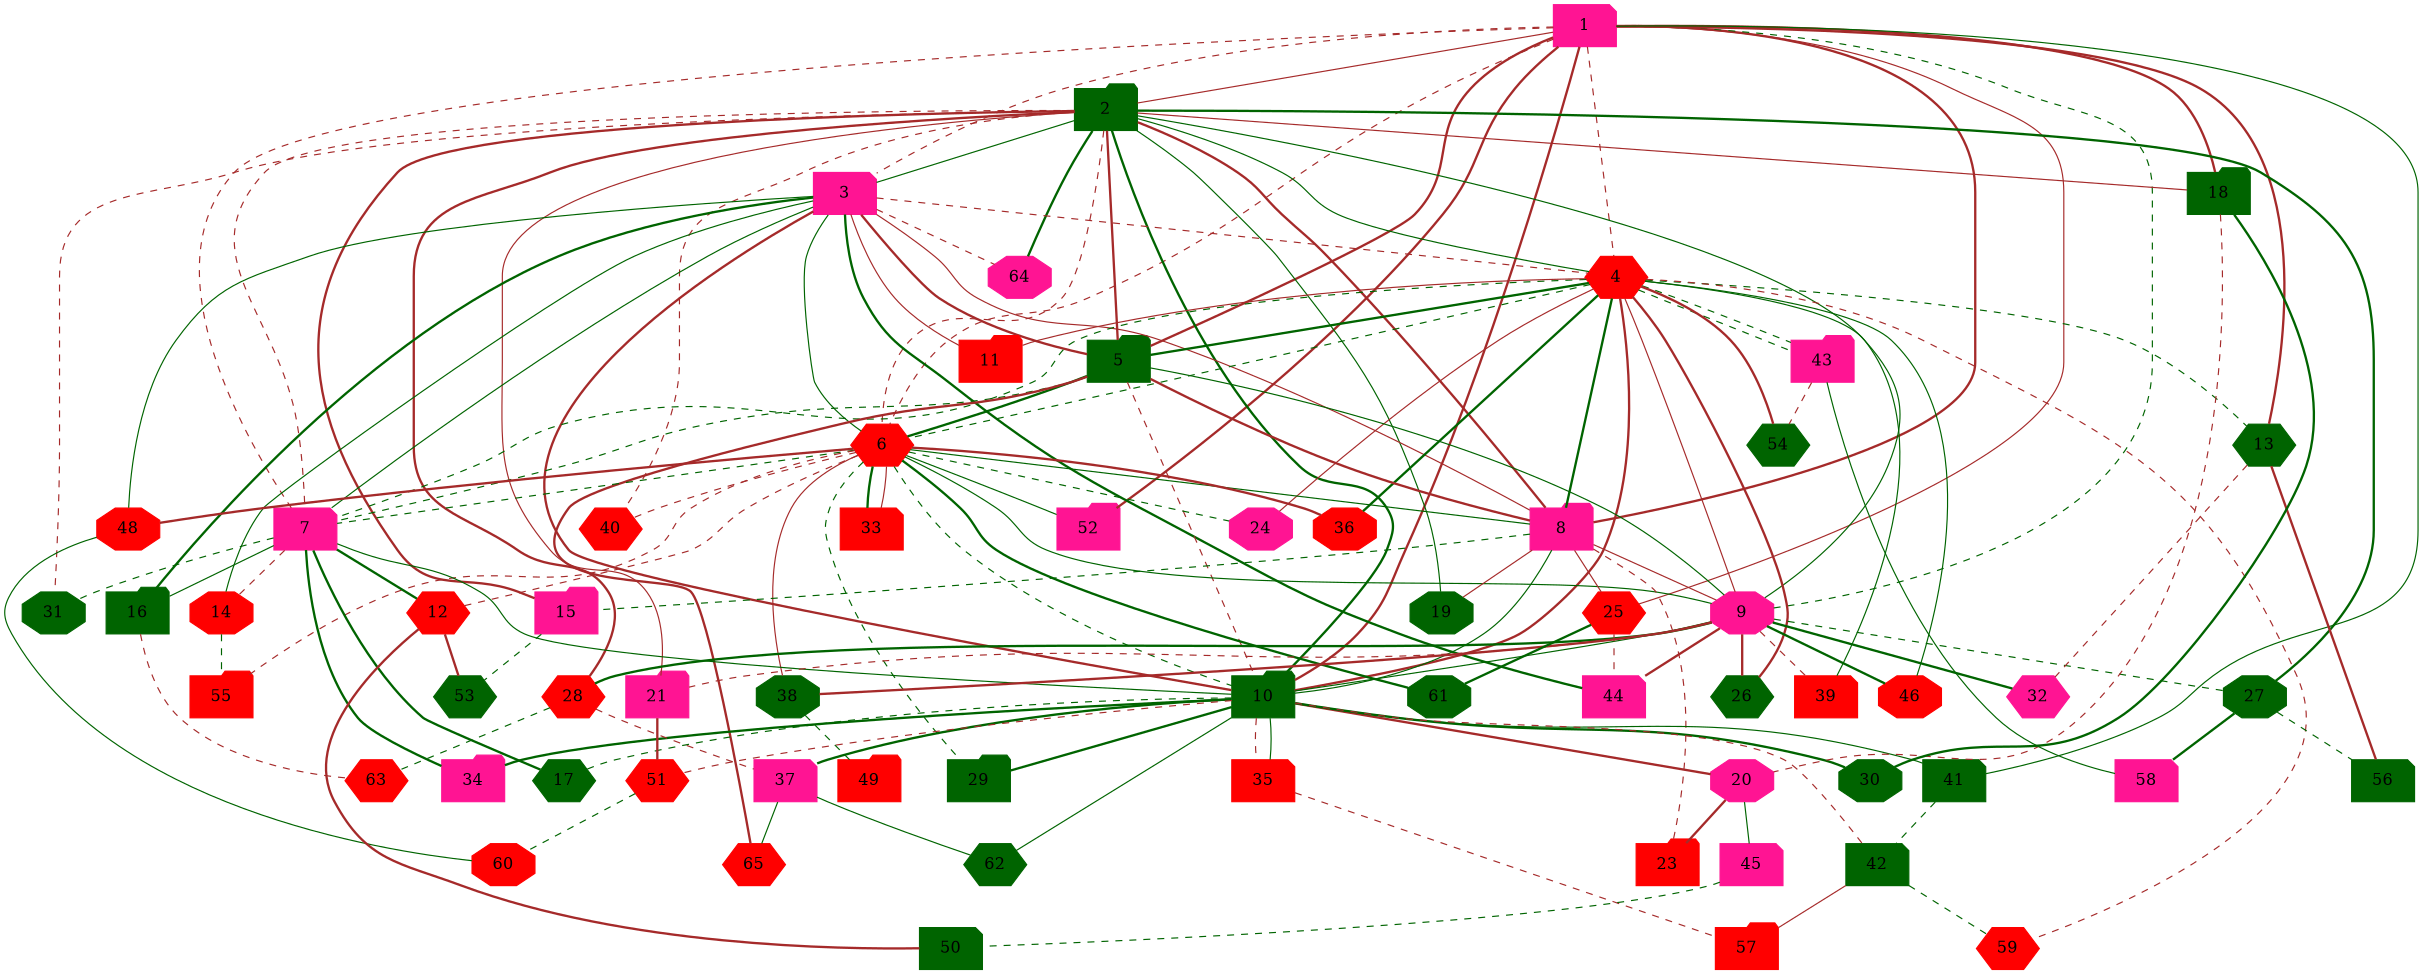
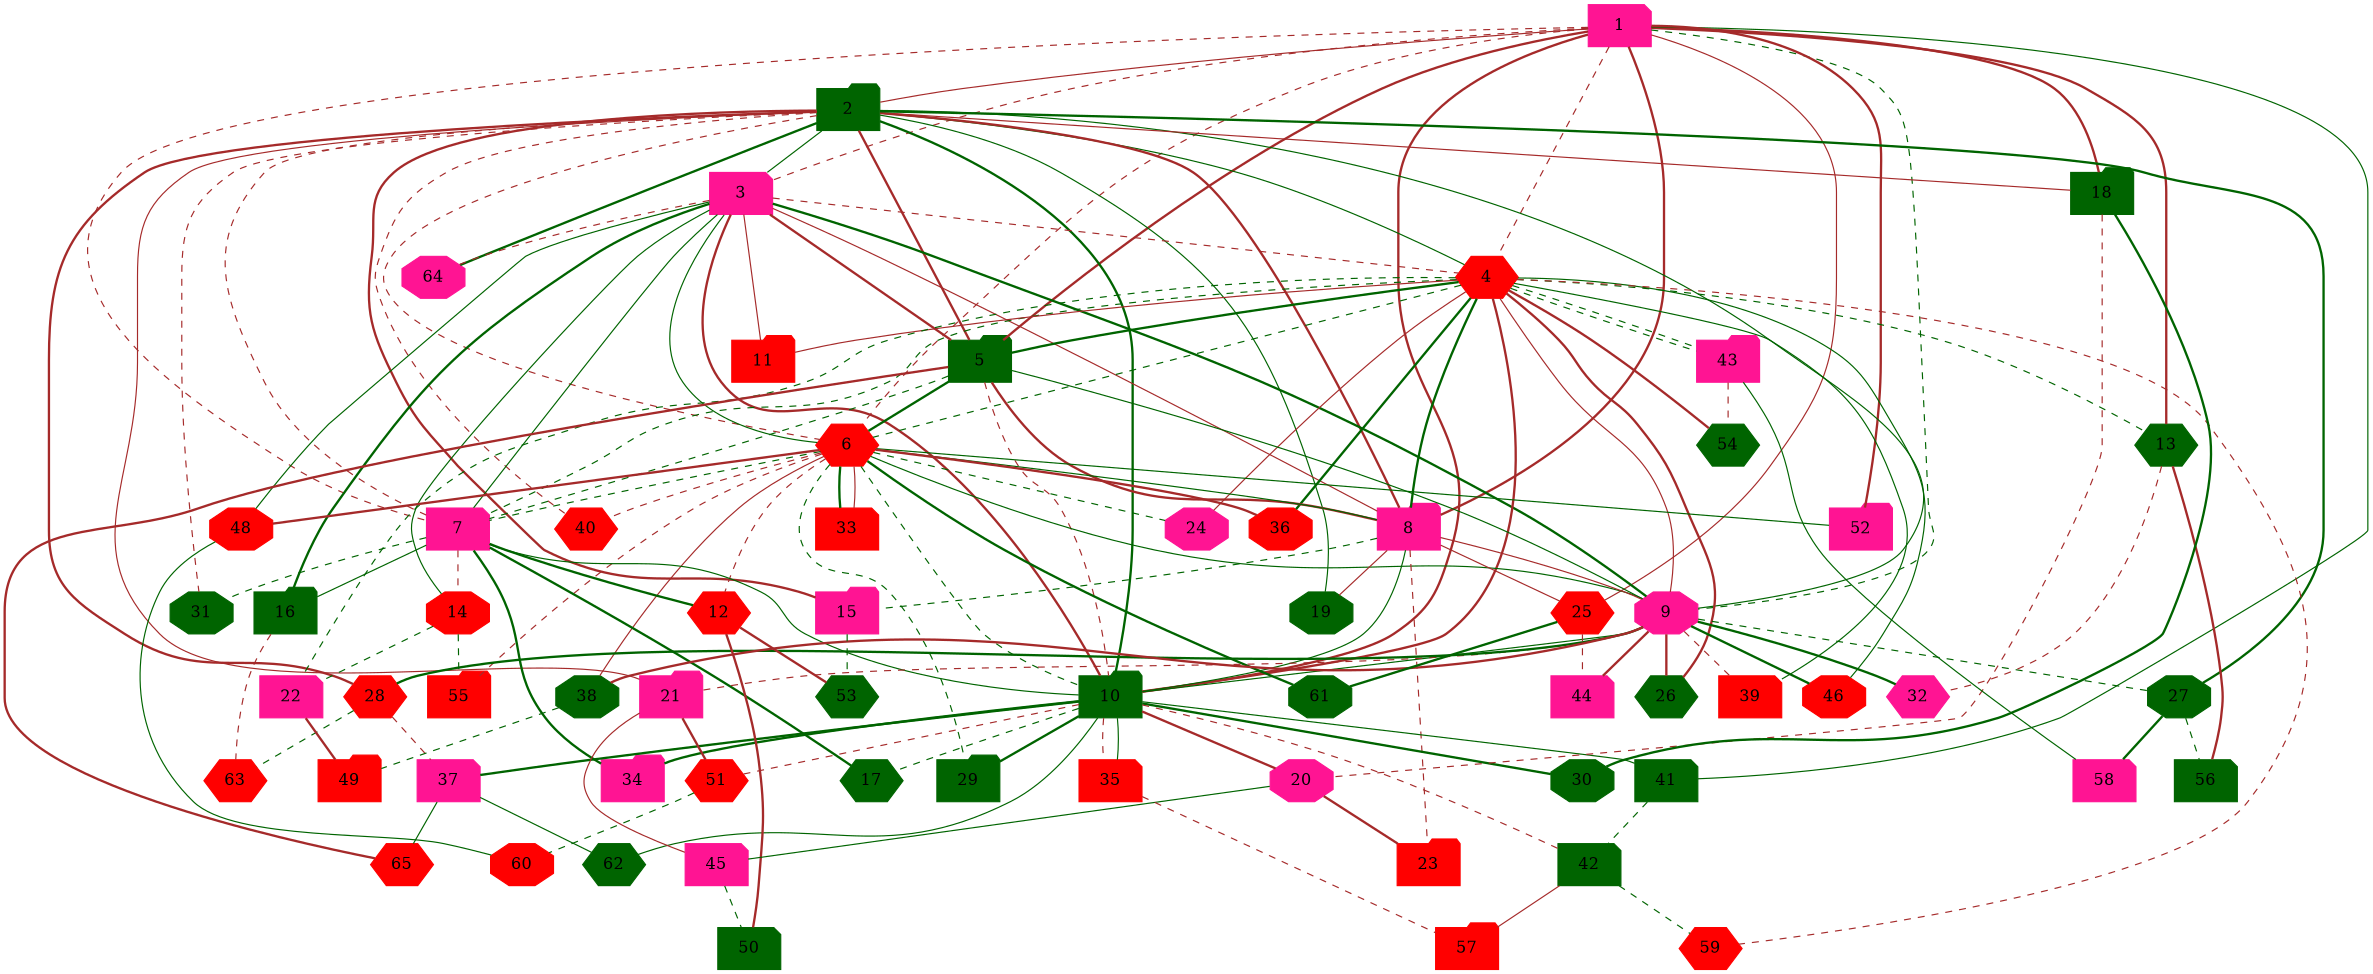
edge "3" -- "44": now "3" -- "9"
node "22": added
edge "21" -- "45": added
